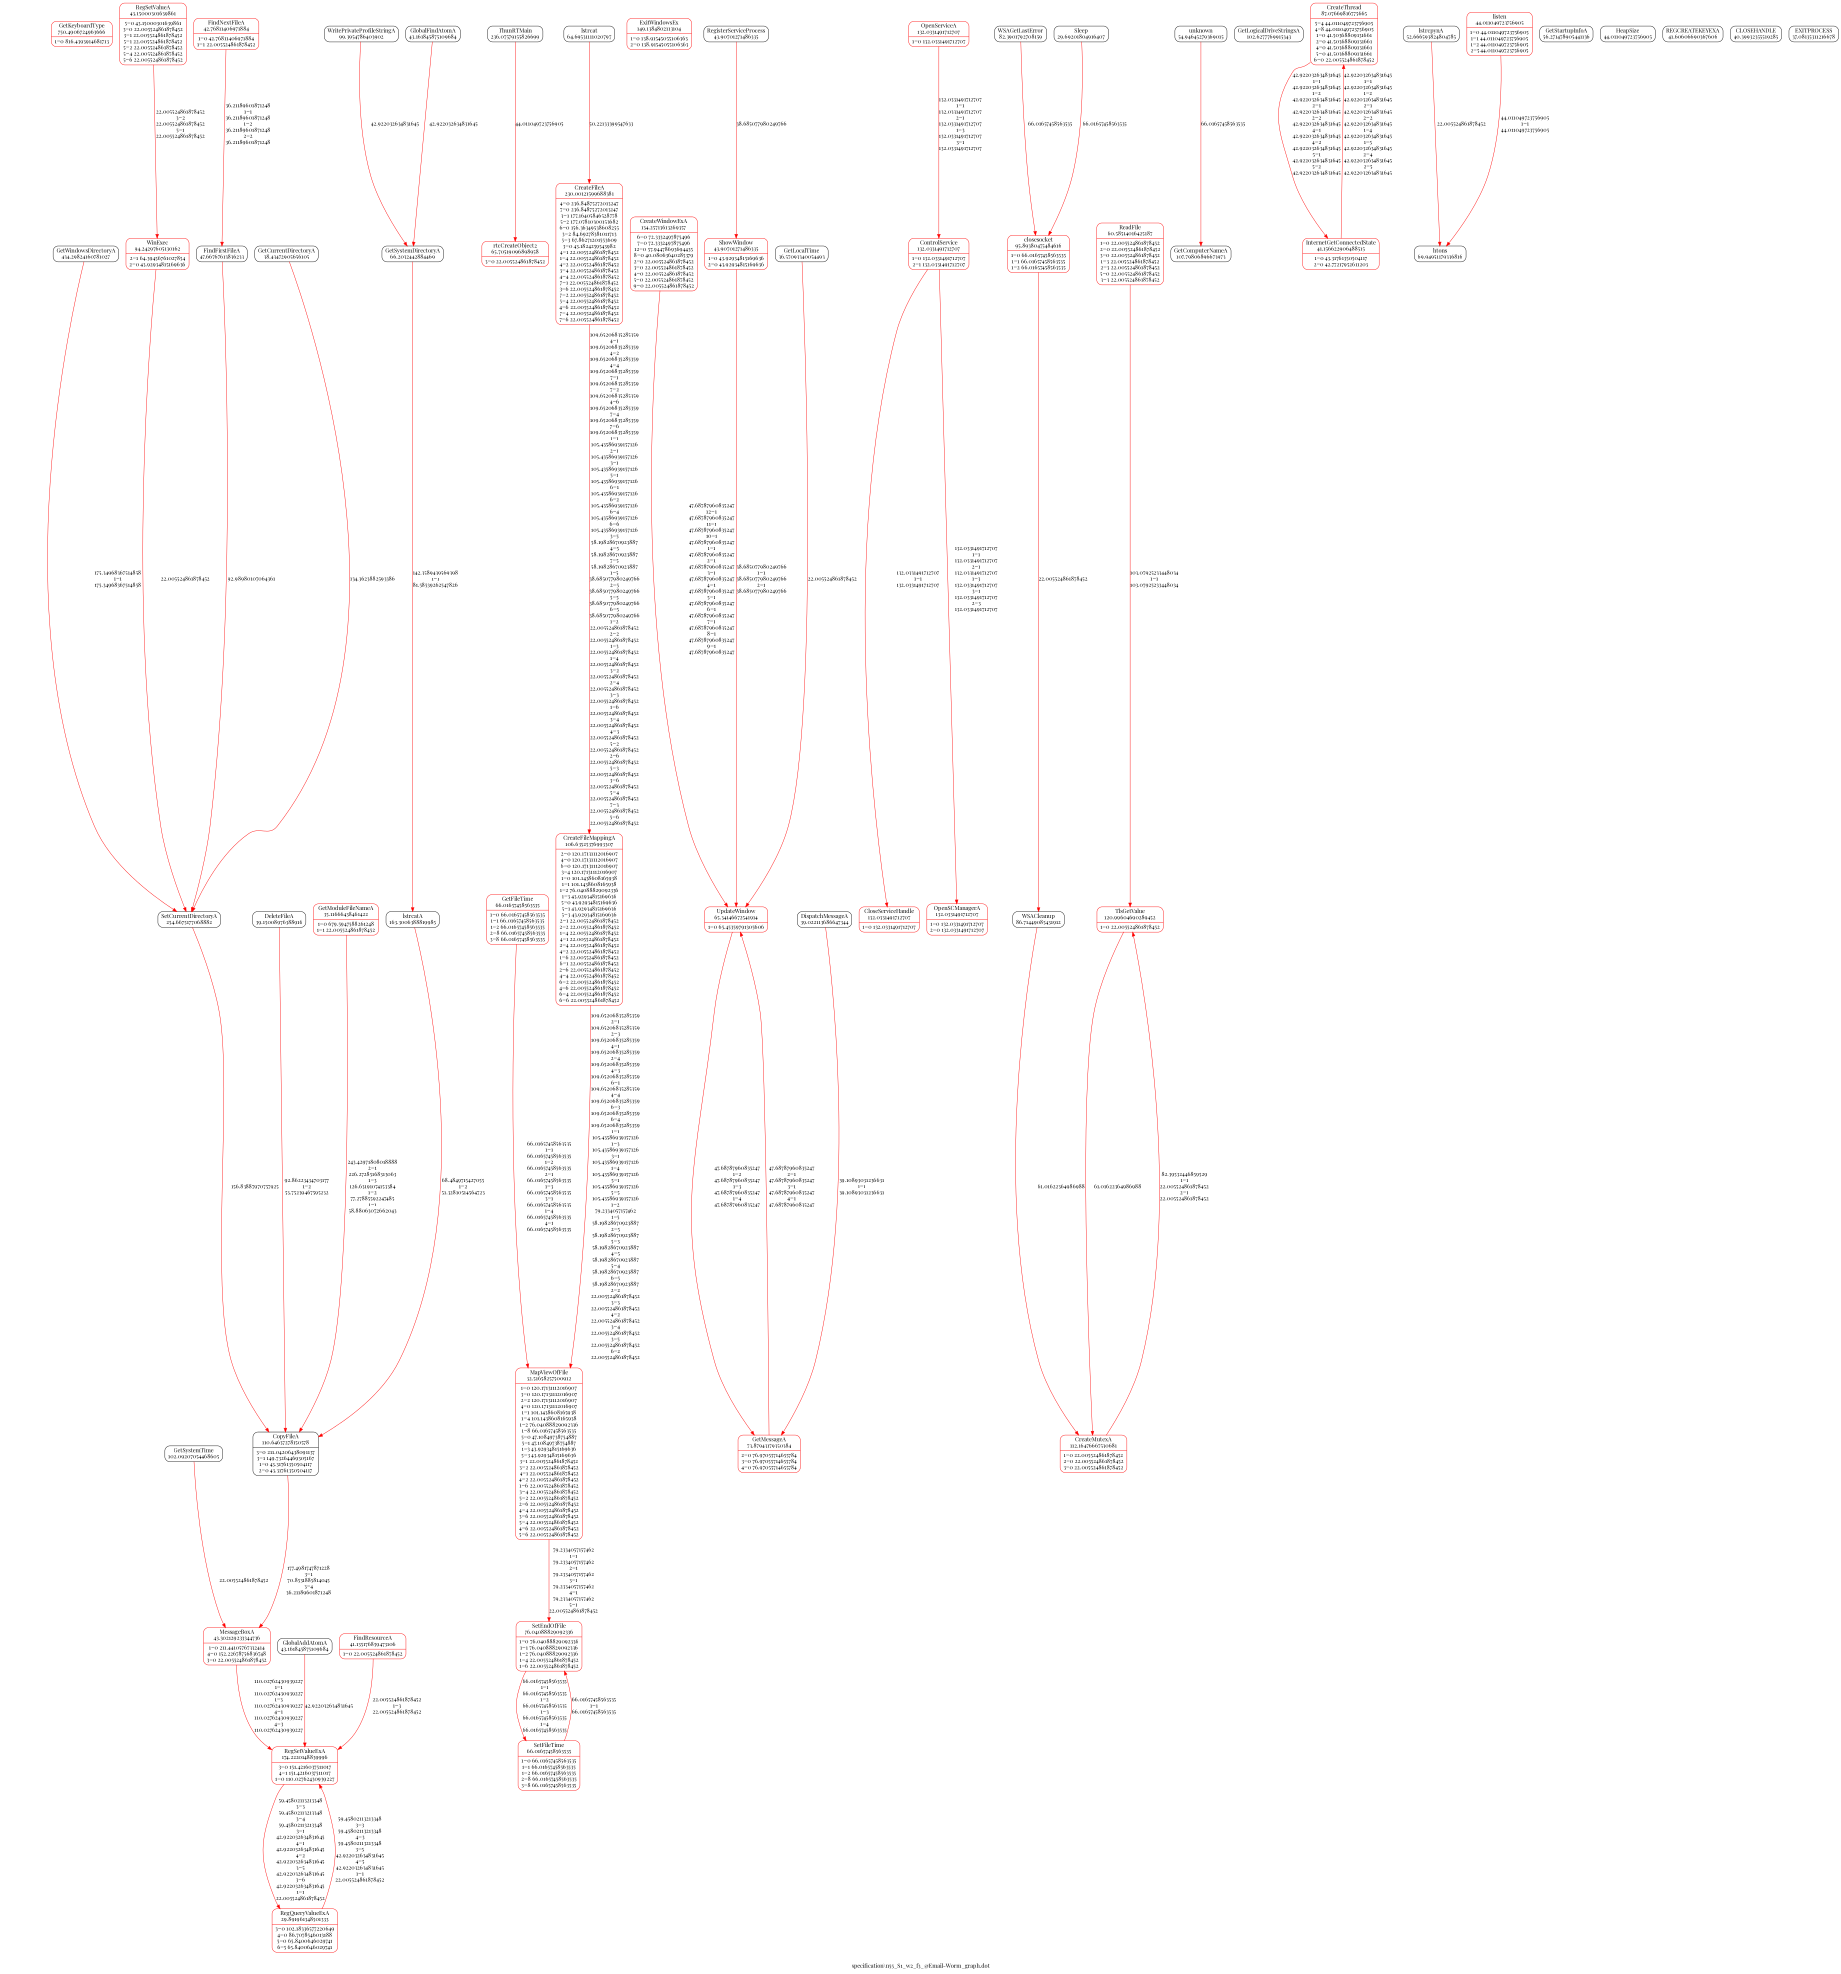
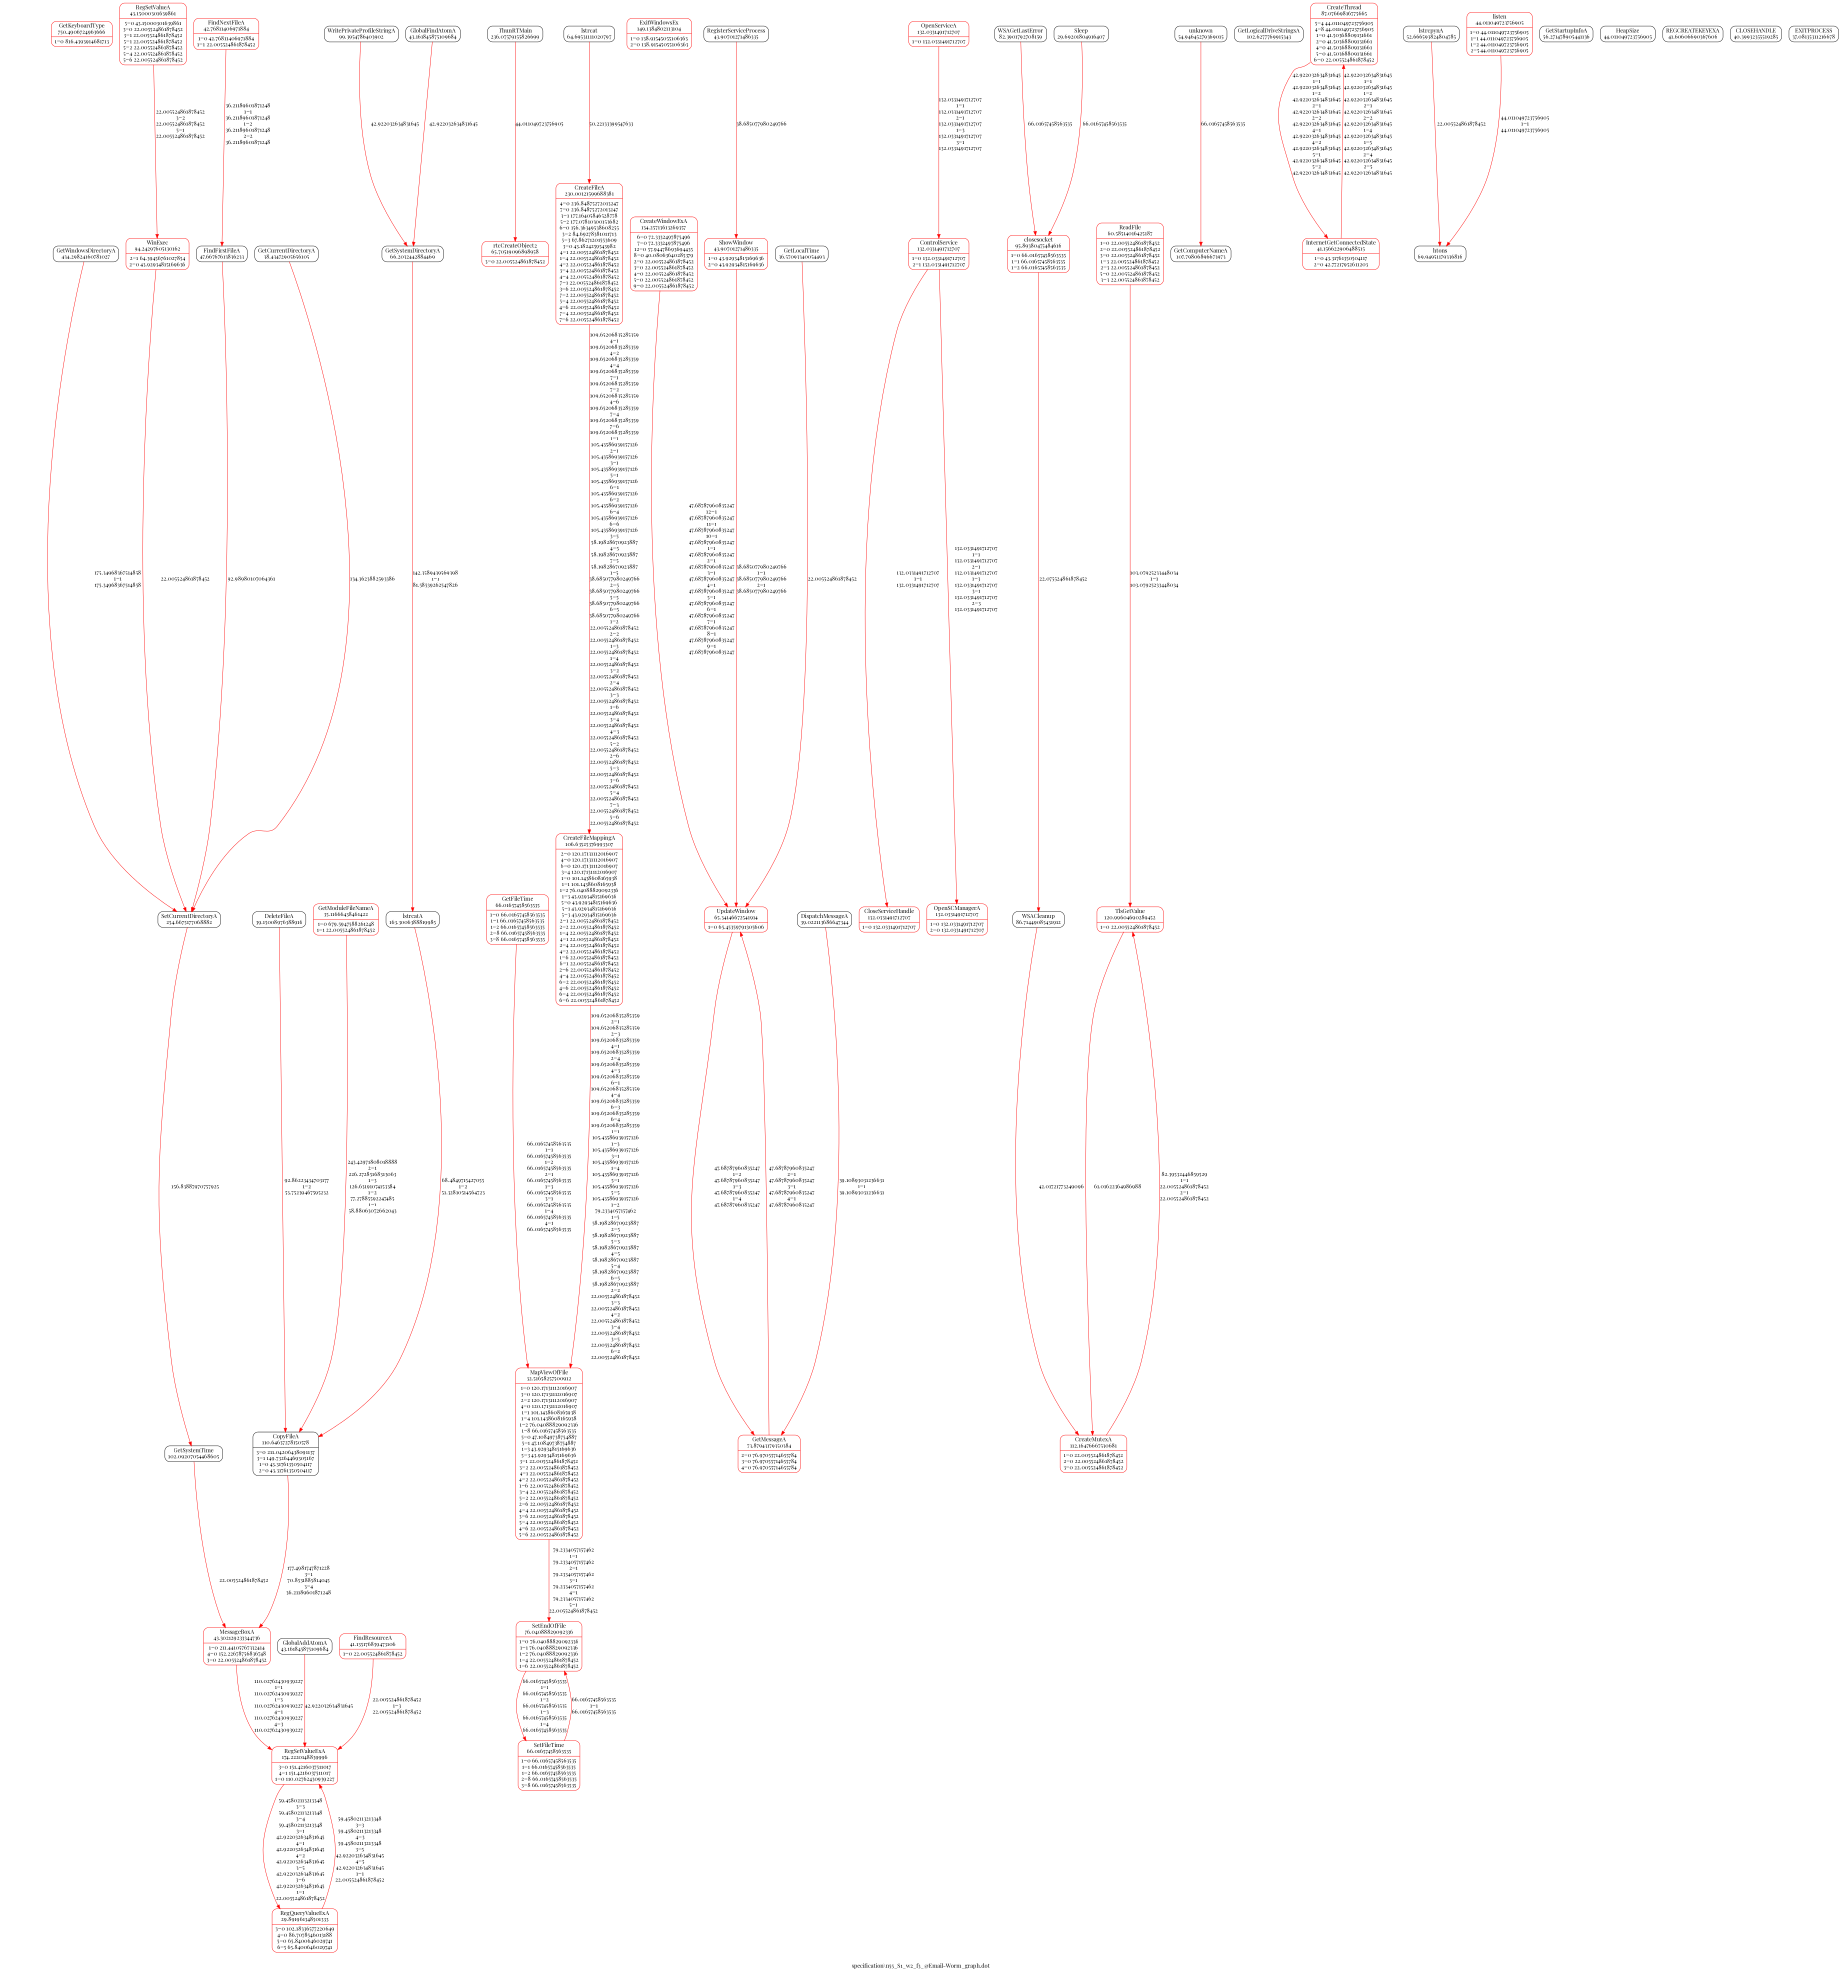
edge "closesocket" -> "WSACleanup": label "22.005524861878452" -> "22.075524861878452"
edge "SetCurrentDirectoryA" -> "CopyFileA": now "SetCurrentDirectoryA" -> "GetSystemTime"
edge "WSACleanup" -> "CreateMutexA": label "61.01622364986988" -> "42.01721773249096"
